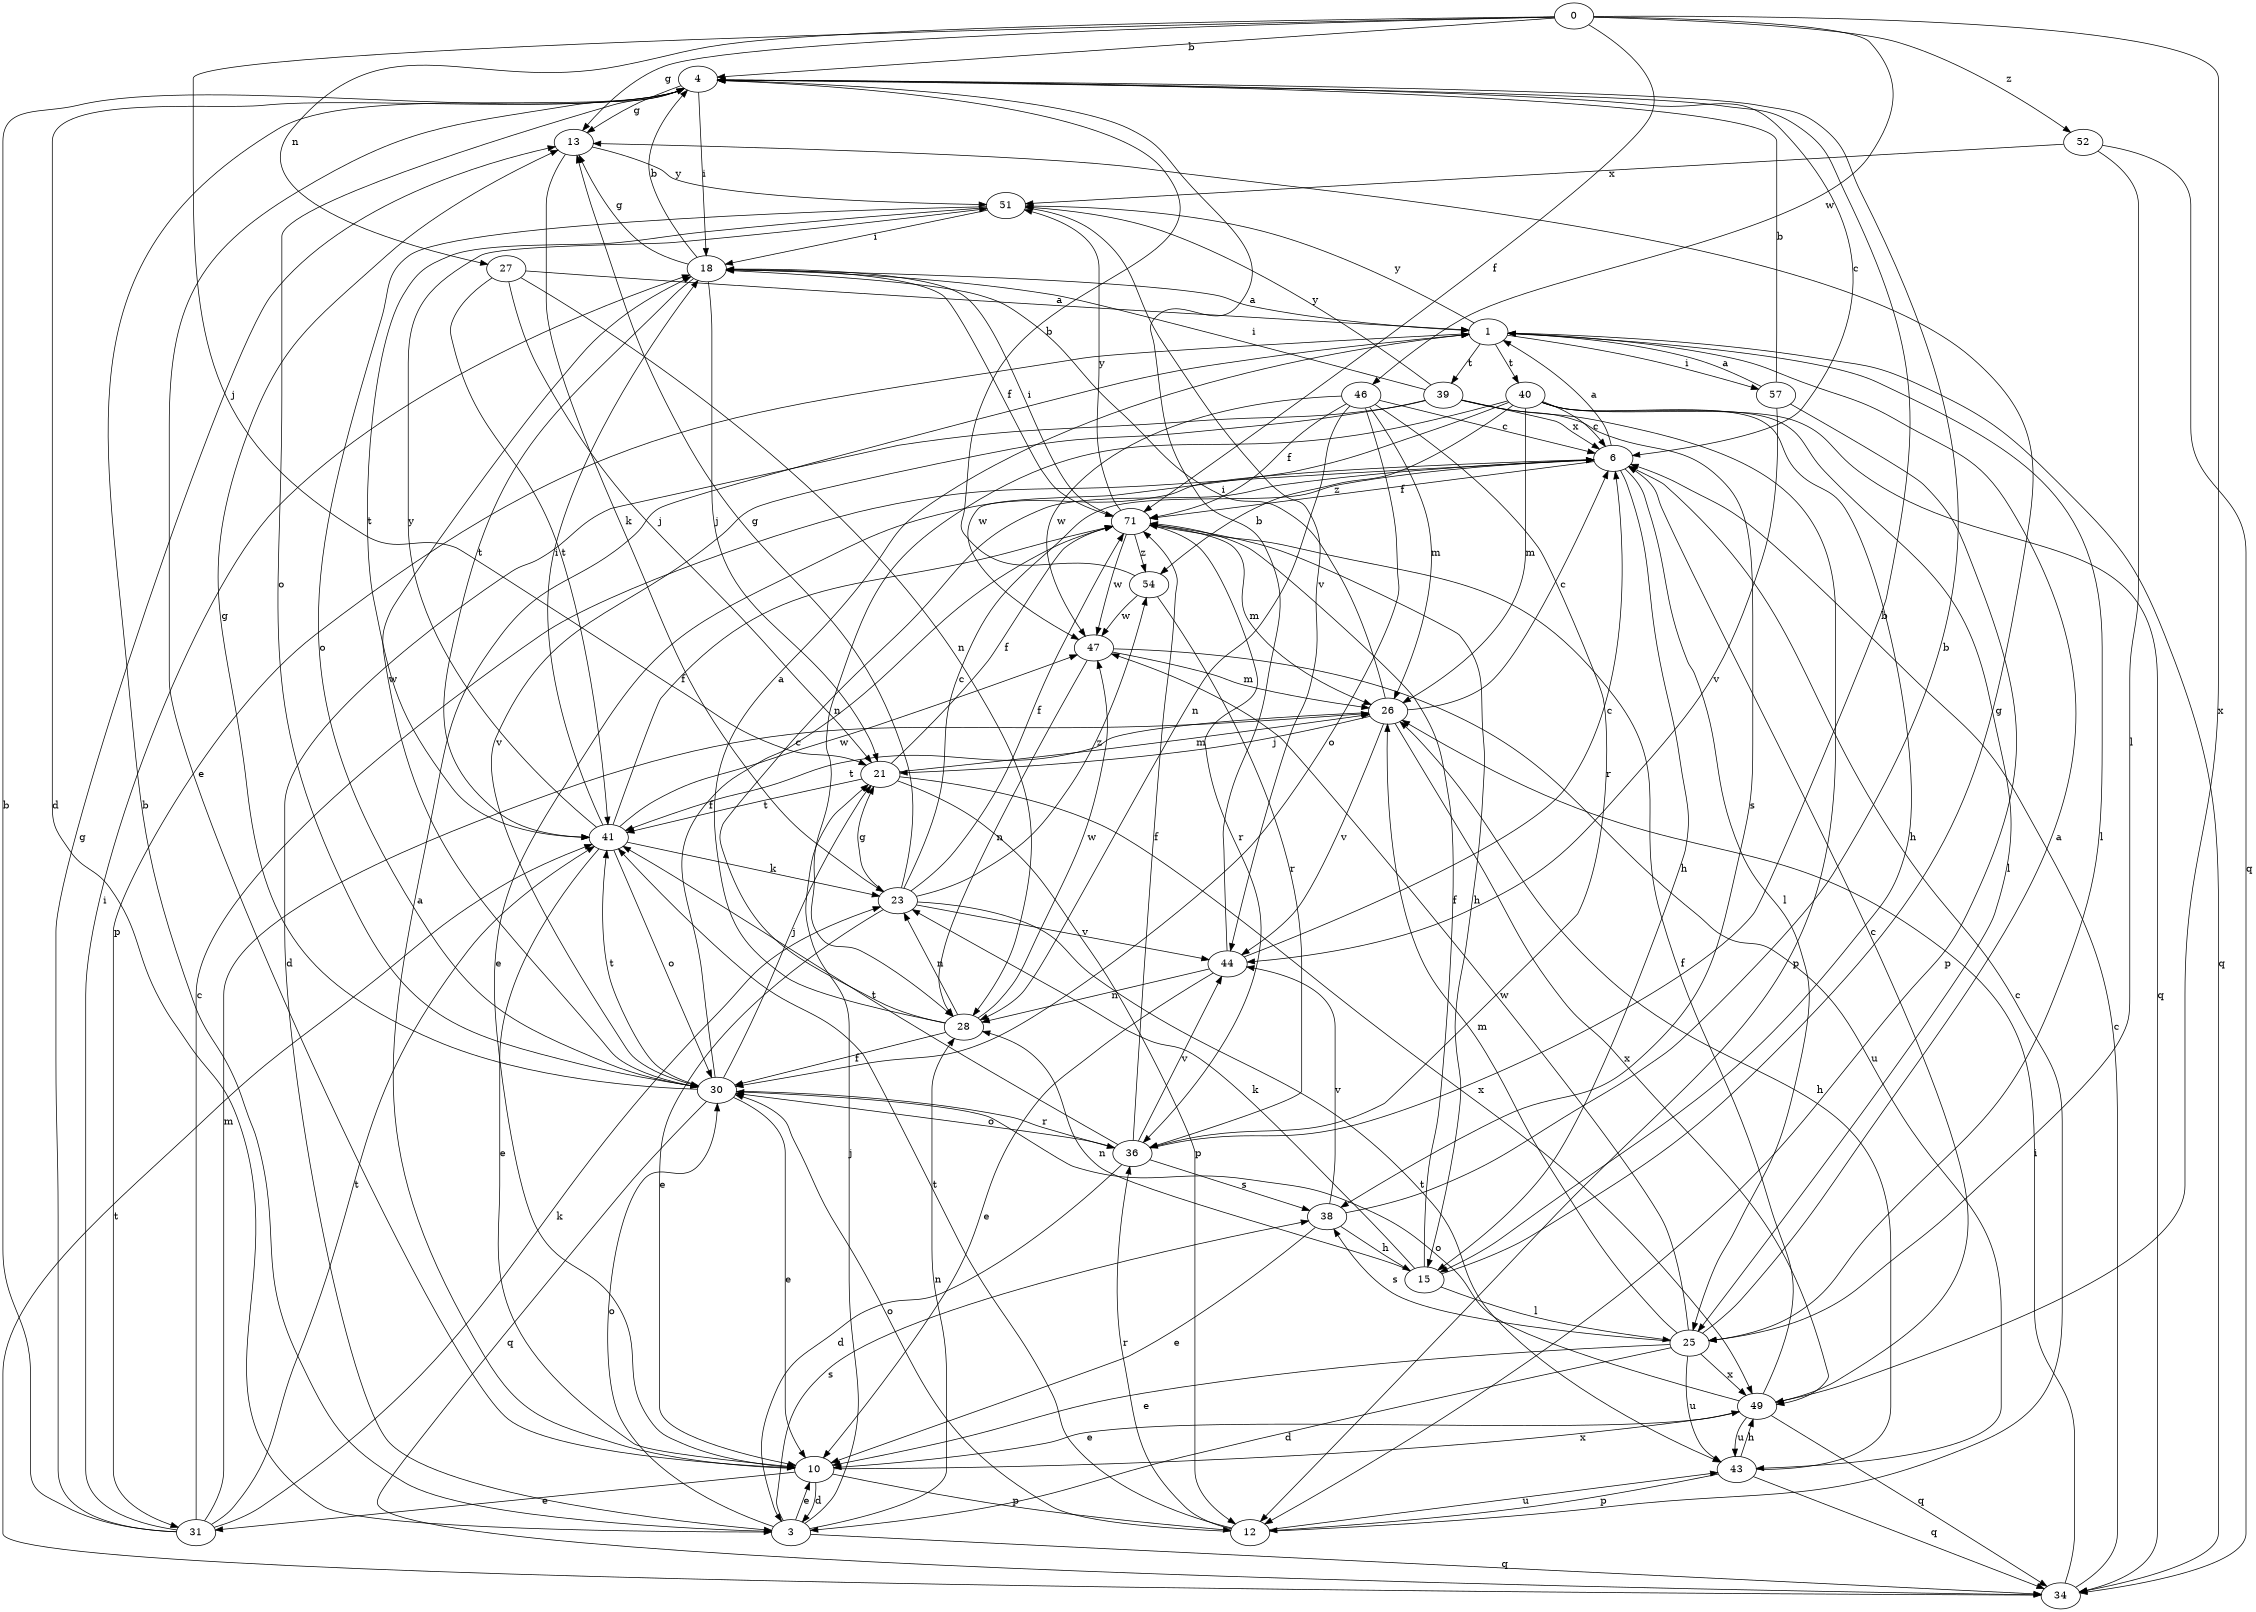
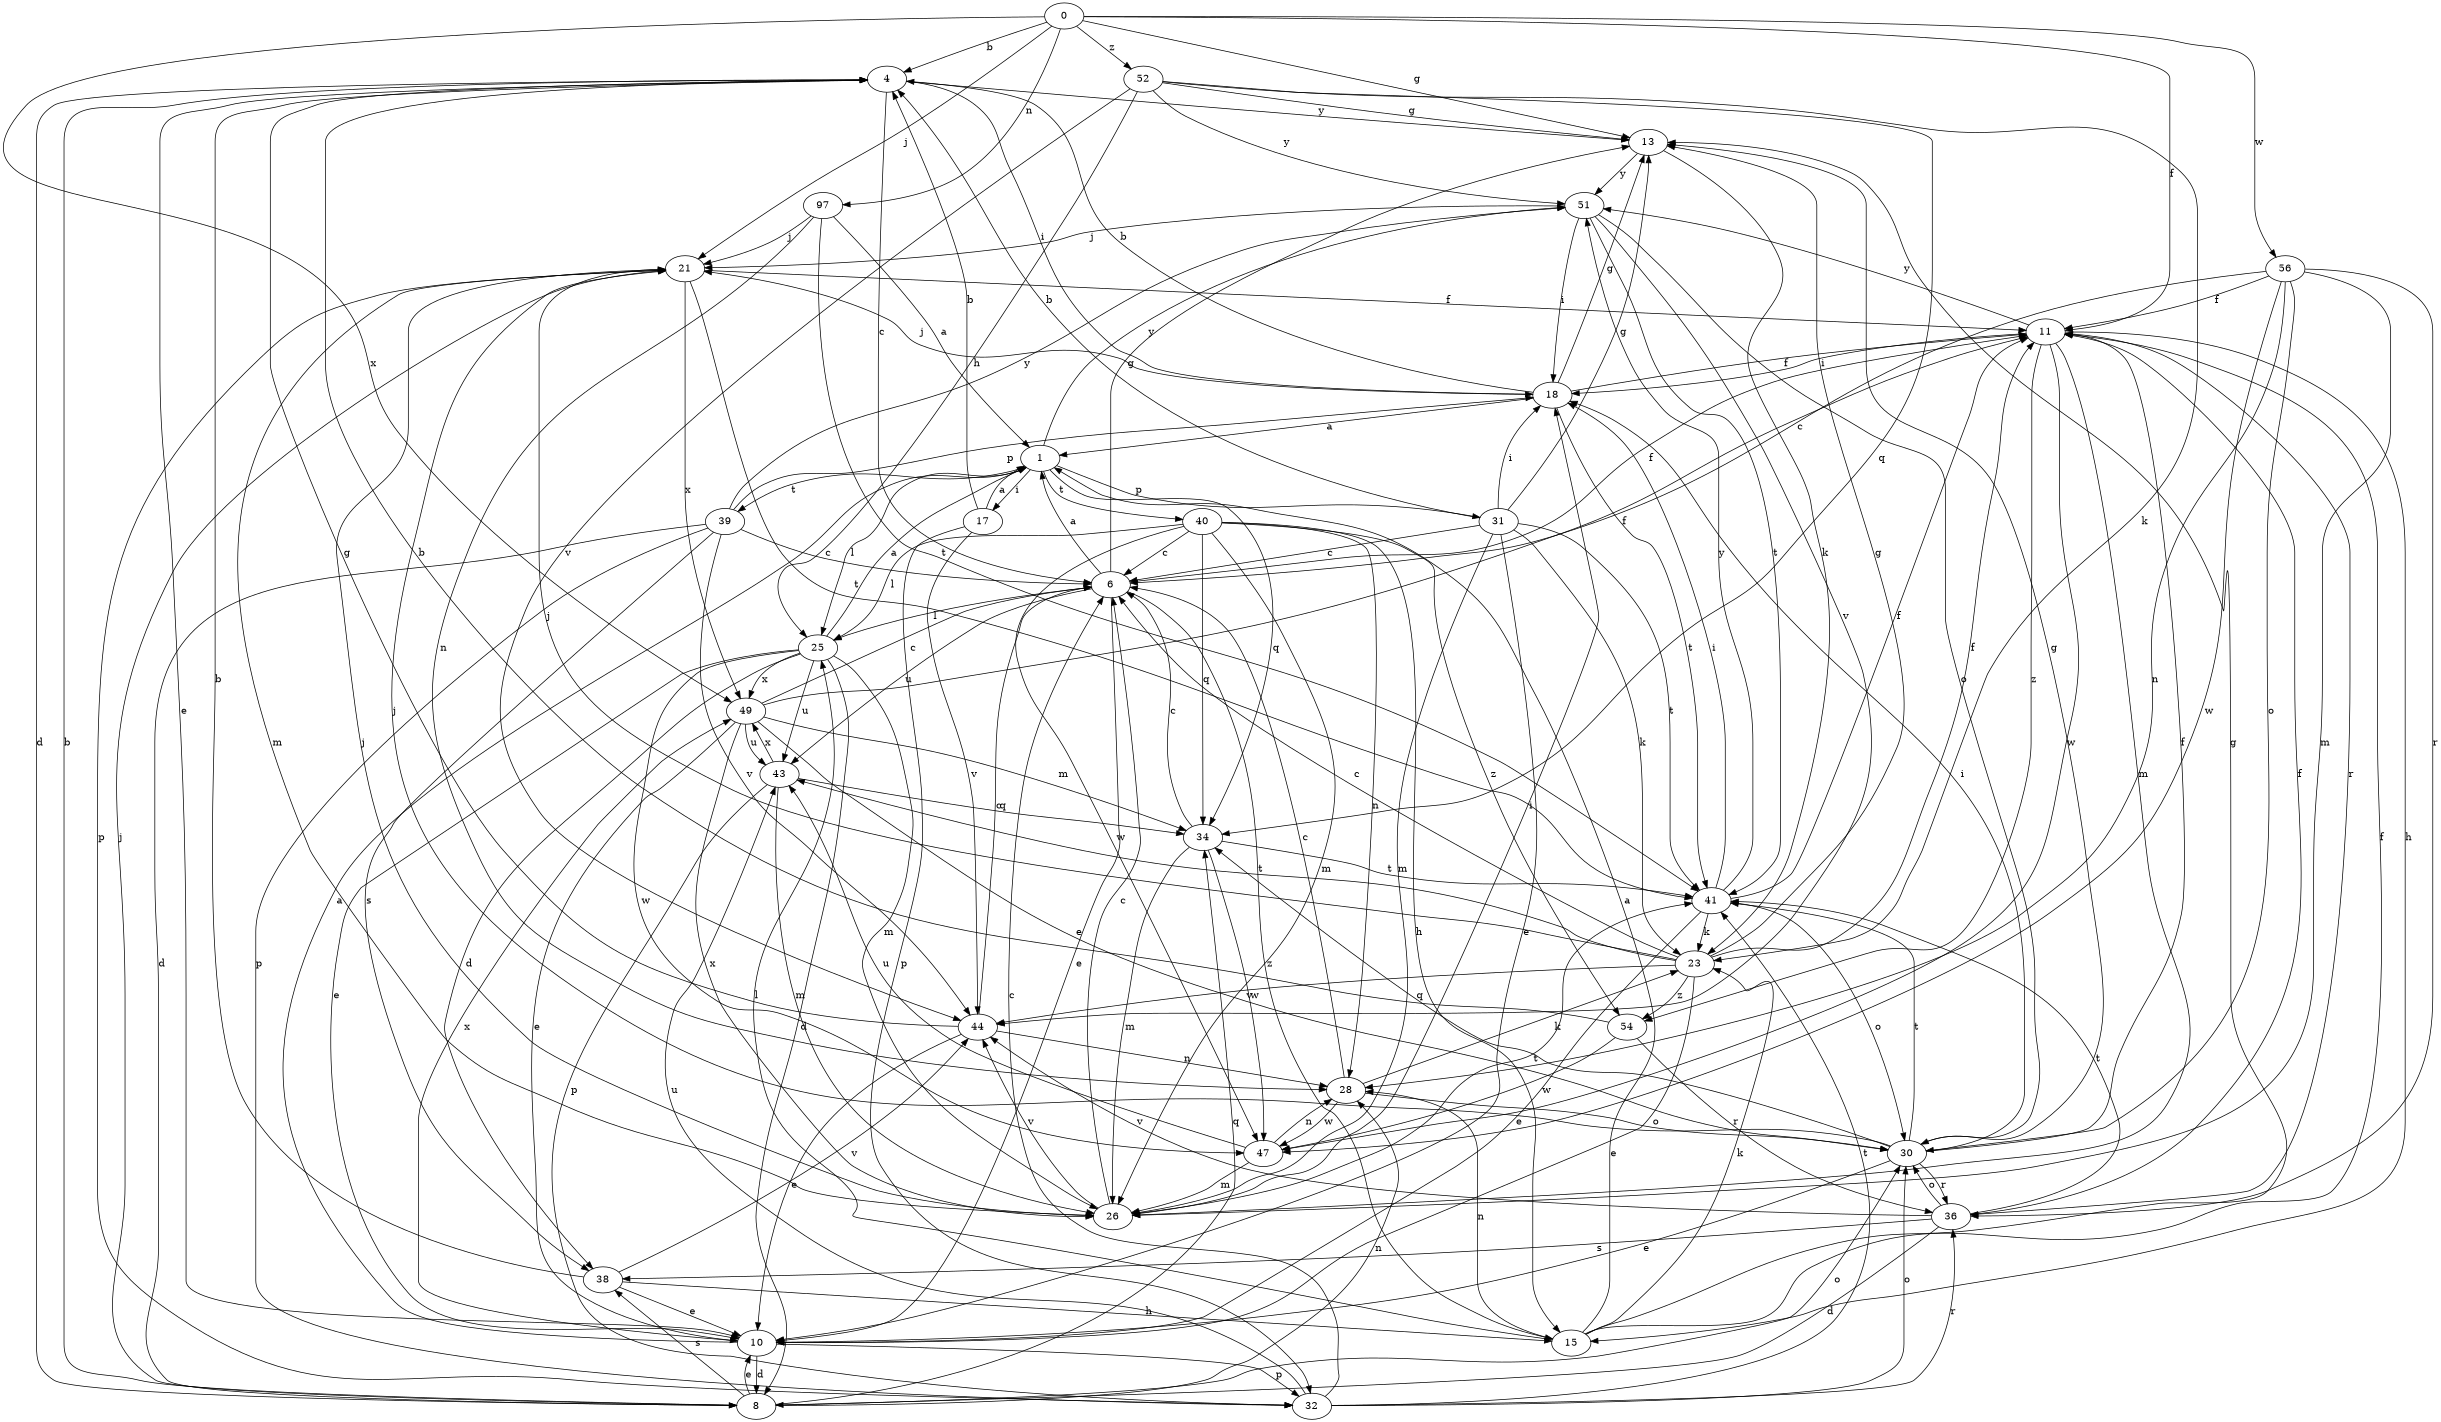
edge "4" -> "13": label "g" -> "y"
edge "52" -> "13": added, label "g"
edge "52" -> "23": added, label "k"
edge "52" -> "51": label "x" -> "y"
edge "51" -> "21": added, label "j"
edge "36" -> "4": removed, label "b"
node "27": label "27" -> "97"
edge "6" -> "13": added, label "g"
edge "39" -> "18": label "i" -> "p"
node "46": label "46" -> "56"
node "57": label "57" -> "17"
edge "39" -> "6": label "x" -> "c"
edge "39" -> "30": now "39" -> "44"
node "71": label "71" -> "11"
edge "44" -> "4": label "b" -> "g"
edge "52" -> "44": added, label "v"
edge "4" -> "30": removed, label "o"
edge "28" -> "1": now "15" -> "1"
edge "6" -> "43": added, label "u"
edge "30" -> "18": label "w" -> "i"
edge "41" -> "47": now "34" -> "47"
edge "52" -> "25": label "l" -> "h"
edge "23" -> "21": label "g" -> "j"
edge "6" -> "15": label "h" -> "z"
edge "28" -> "23": label "n" -> "k"
edge "26" -> "49": reversed
edge "28" -> "30": label "f" -> "o"
edge "43" -> "26": label "h" -> "m"
edge "34" -> "26": label "i" -> "m"
edge "49" -> "30": label "o" -> "e"
edge "25" -> "38": label "s" -> "d"
edge "43" -> "49": label "h" -> "x"
edge "10" -> "31": reversed
edge "49" -> "34": label "q" -> "m"
node "3": label "3" -> "8"
node "12": label "12" -> "32"
